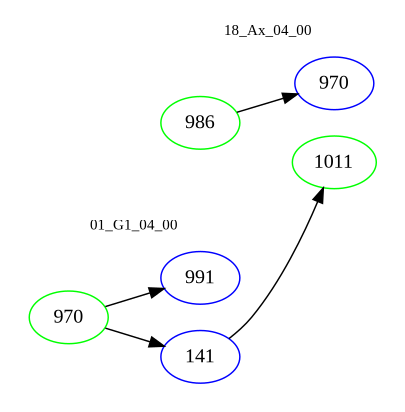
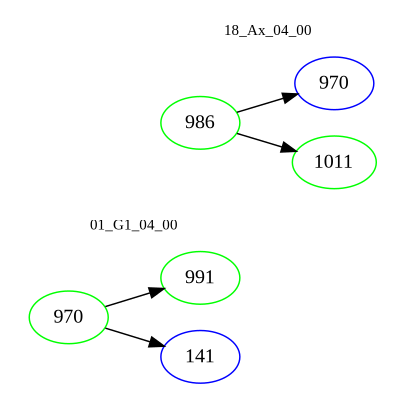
edge "141" -> "1011": now "986" -> "1011"
node "991": color blue -> green
